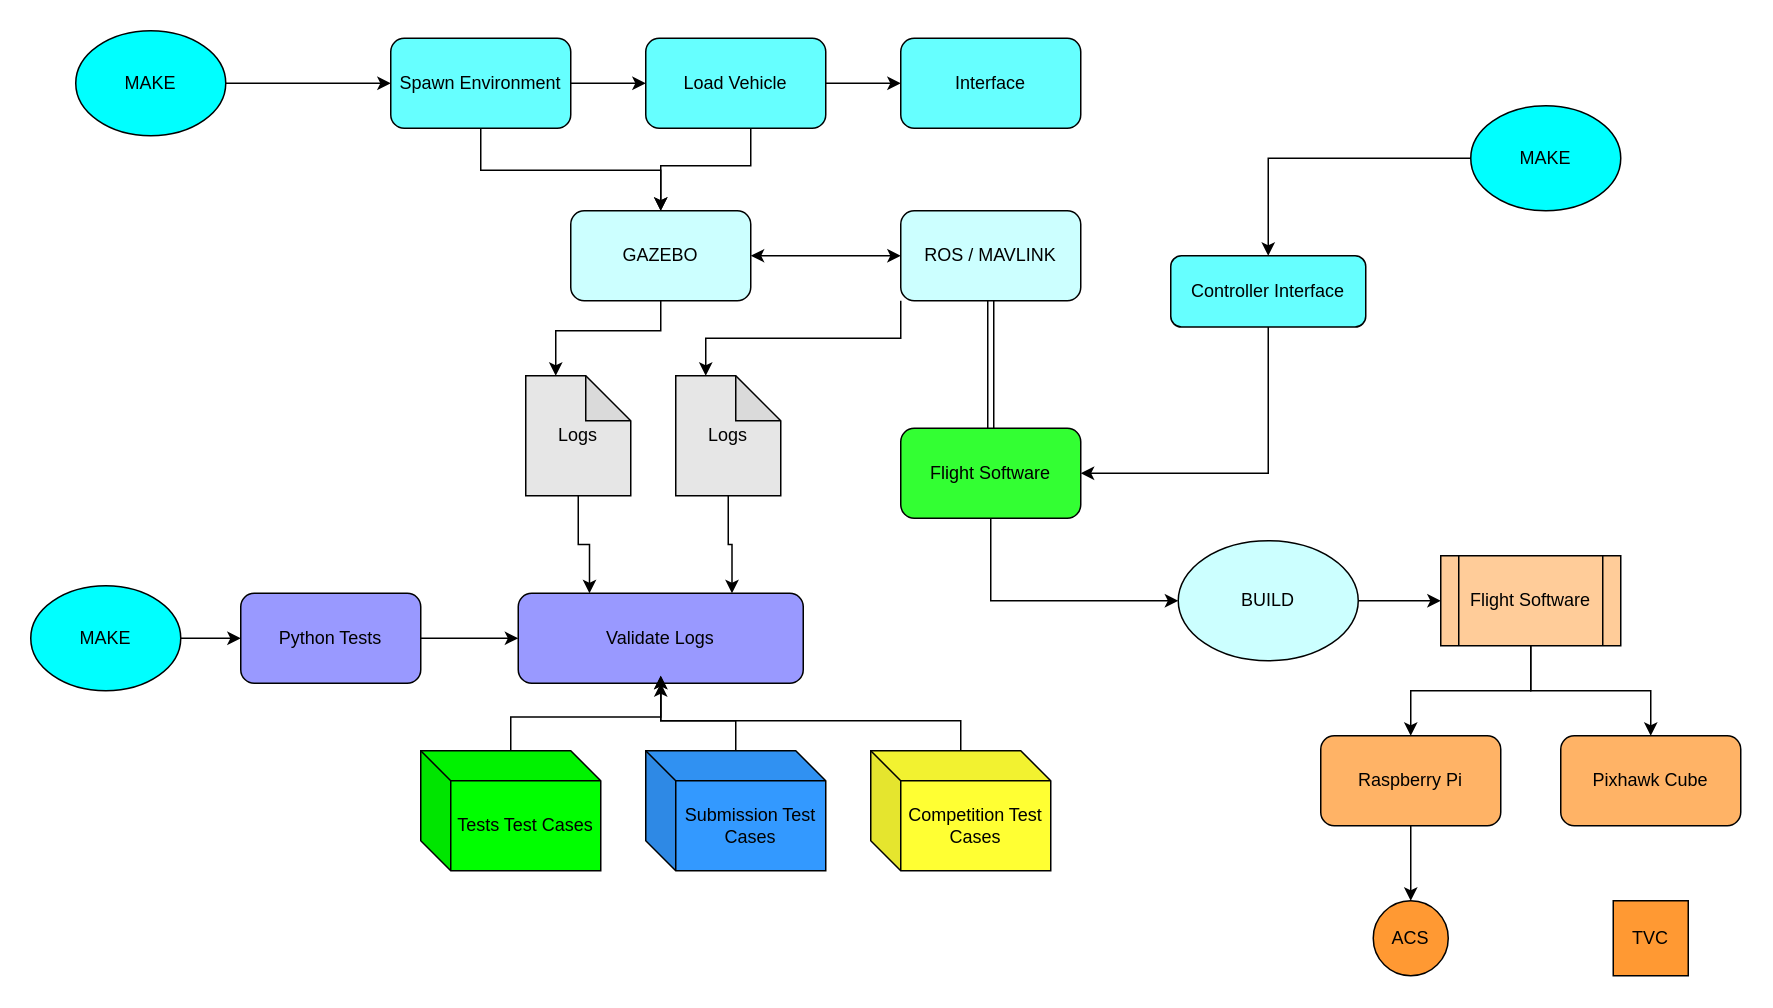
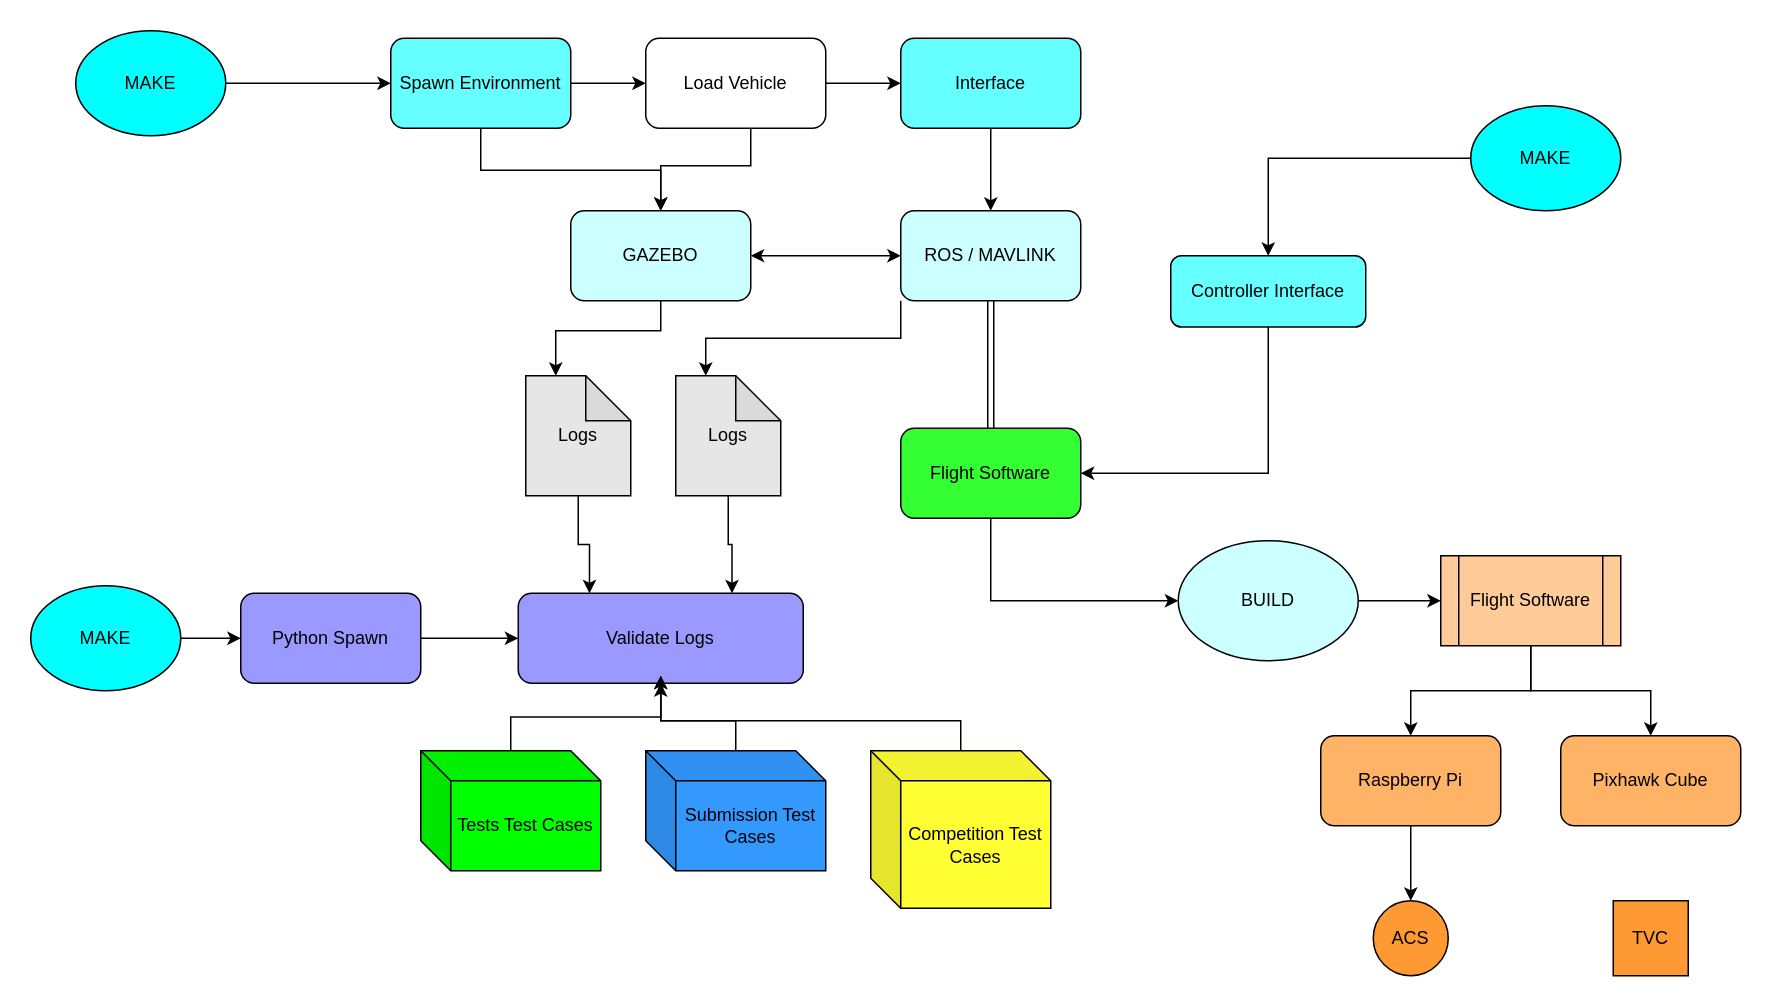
node "Load Vehicle": fillcolor #66ffff -> #ffffff
edge "Interface" -> "ROS / MAVLINK": added
node "Python Tests": label "Python Tests" -> "Python Spawn"
node "Competition Test Cases": size 180x120 -> 180x158
